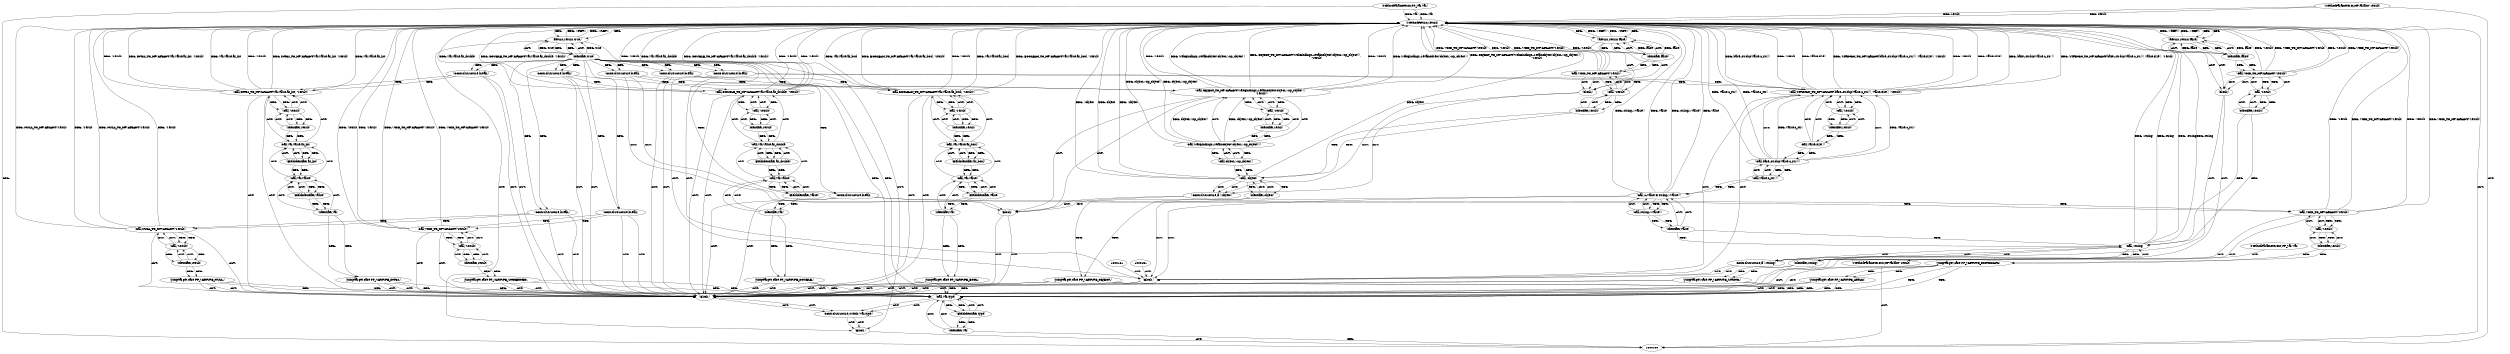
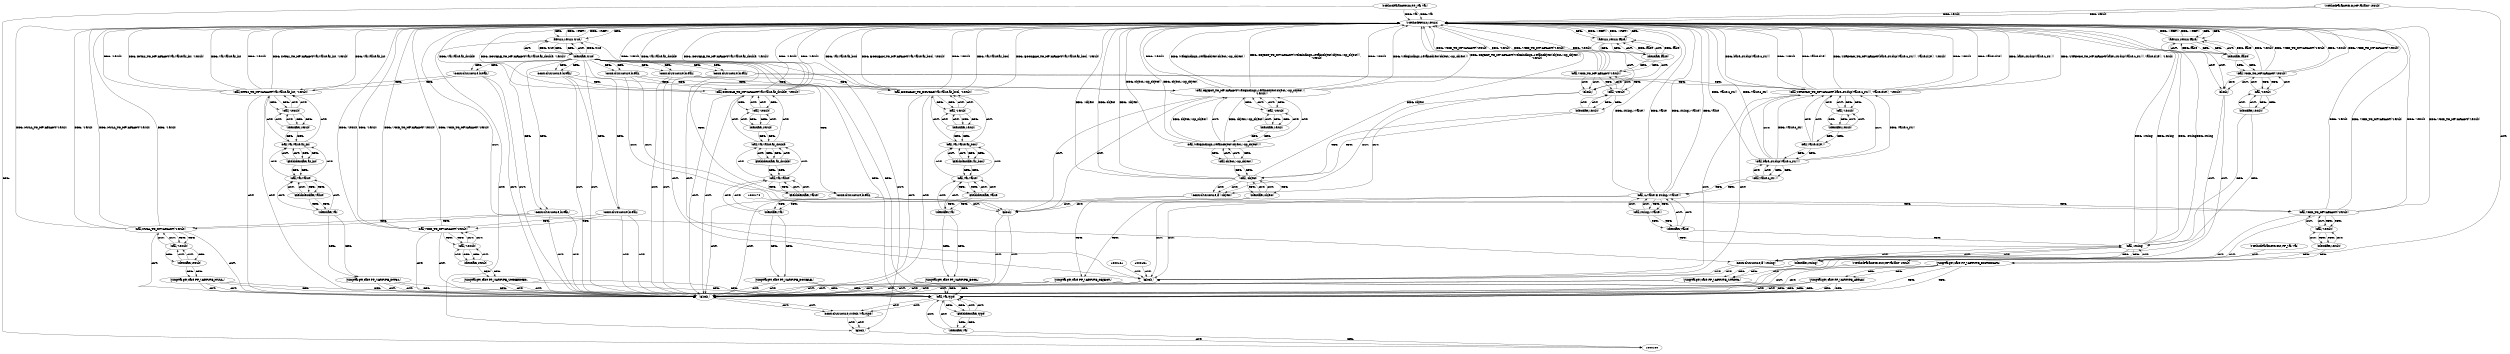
edge "(MethodReturn,return)" -> "1000100": now "(MethodReturn,return)" -> "(ControlStructure,if (!string))"
node "(Call,BOOLEAN_TO_NPVARIANT(var.value.as_bool, *result))": label "(Call,BOOLEAN_TO_NPVARIANT(var.value.as_bool, *result))" -> "(Call,BOOLEAN_TO_DOUBLE(var.value.as_bool, *result))"
node "1000174": added
edge "(MethodParameterIn,NPVariant* result)" -> "1000100": now "(MethodParameterIn,NPVariant* result)" -> "(Identifier,string)"
edge "(MethodParameterOut,NPVariant* result)" -> "1000100": now "(MethodParameterOut,NPVariant* result)" -> "(JumpTarget,case PP_VARTYPE_STRING:)"
